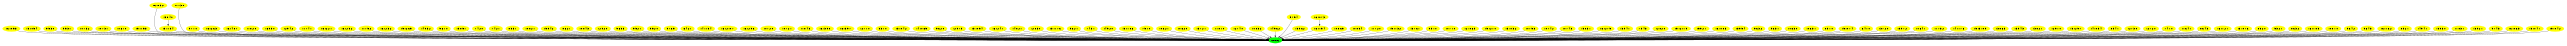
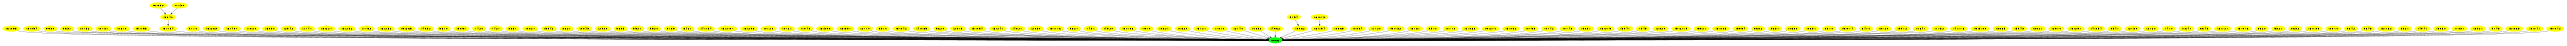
edge "9 7 5 4" -> "CEGHJ": now "9 7 5 4" -> "15 9 6 2"
edge "16 10 3 2" -> "CEGHJ": now "16 10 3 2" -> "13 8 4 0"
edge "11 7 3 0" -> "CEGHJ": now "11 7 3 0" -> "13 8 4 0"
